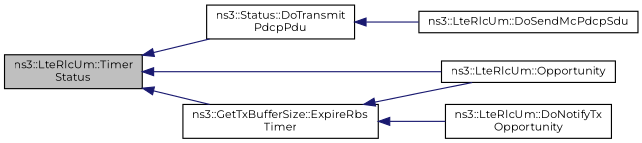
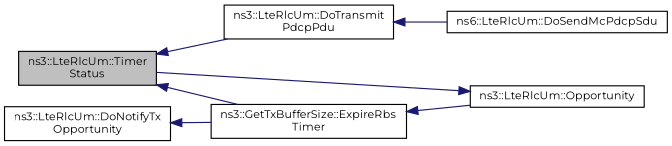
node "ns3::Status::DoTransmit PdcpPdu": label "ns3::Status::DoTransmit PdcpPdu" -> "ns3::LteRlcUm::DoTransmit PdcpPdu"
node "ns3::LteRlcUm::DoSendMcPdcpSdu": label "ns3::LteRlcUm::DoSendMcPdcpSdu" -> "ns6::LteRlcUm::DoSendMcPdcpSdu"
edge "ns3::LteRlcUm::Opportunity" -> "ns3::LteRlcUm::Timer Status": reversed
edge "ns3::LteRlcUm::DoNotifyTx Opportunity" -> "ns3::GetTxBufferSize::ExpireRbs Timer": reversed
